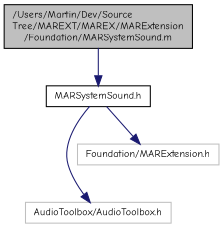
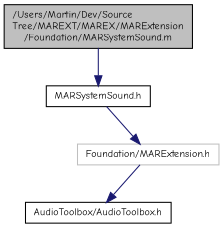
edge "MARSystemSound.h" -> "AudioToolbox/AudioToolbox.h": now "Foundation/MARExtension.h" -> "AudioToolbox/AudioToolbox.h"
node "AudioToolbox/AudioToolbox.h": color grey75 -> black
